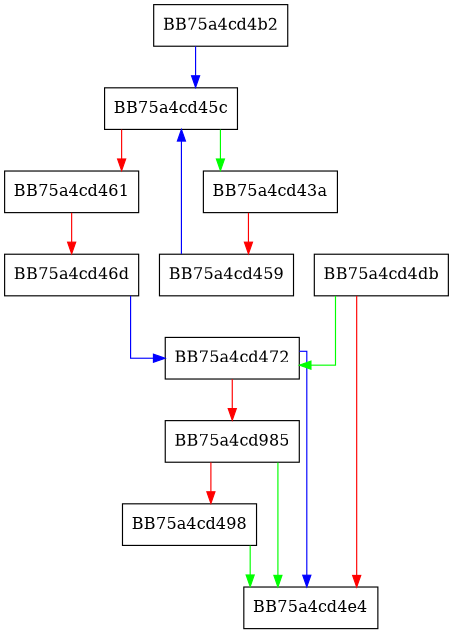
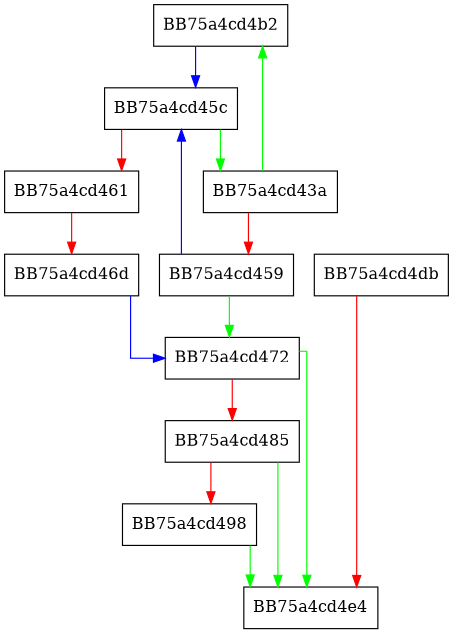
edge "BB75a4cd43a" -> "BB75a4cd4b2": added
edge "BB75a4cd4db" -> "BB75a4cd472": now "BB75a4cd459" -> "BB75a4cd472"
node "BB75a4cd985": label "BB75a4cd985" -> "BB75a4cd485"
edge "BB75a4cd472" -> "BB75a4cd4e4": color blue -> green
